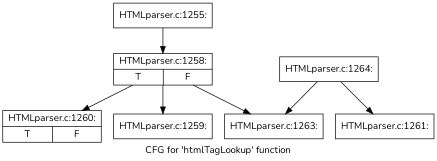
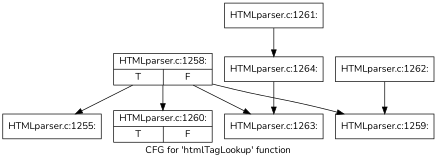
edge "HTMLparser.c:1255:" -> "HTMLparser.c:1258:": reversed
node "HTMLparser.c:1262:": added
edge "HTMLparser.c:1264:" -> "HTMLparser.c:1261:": reversed
